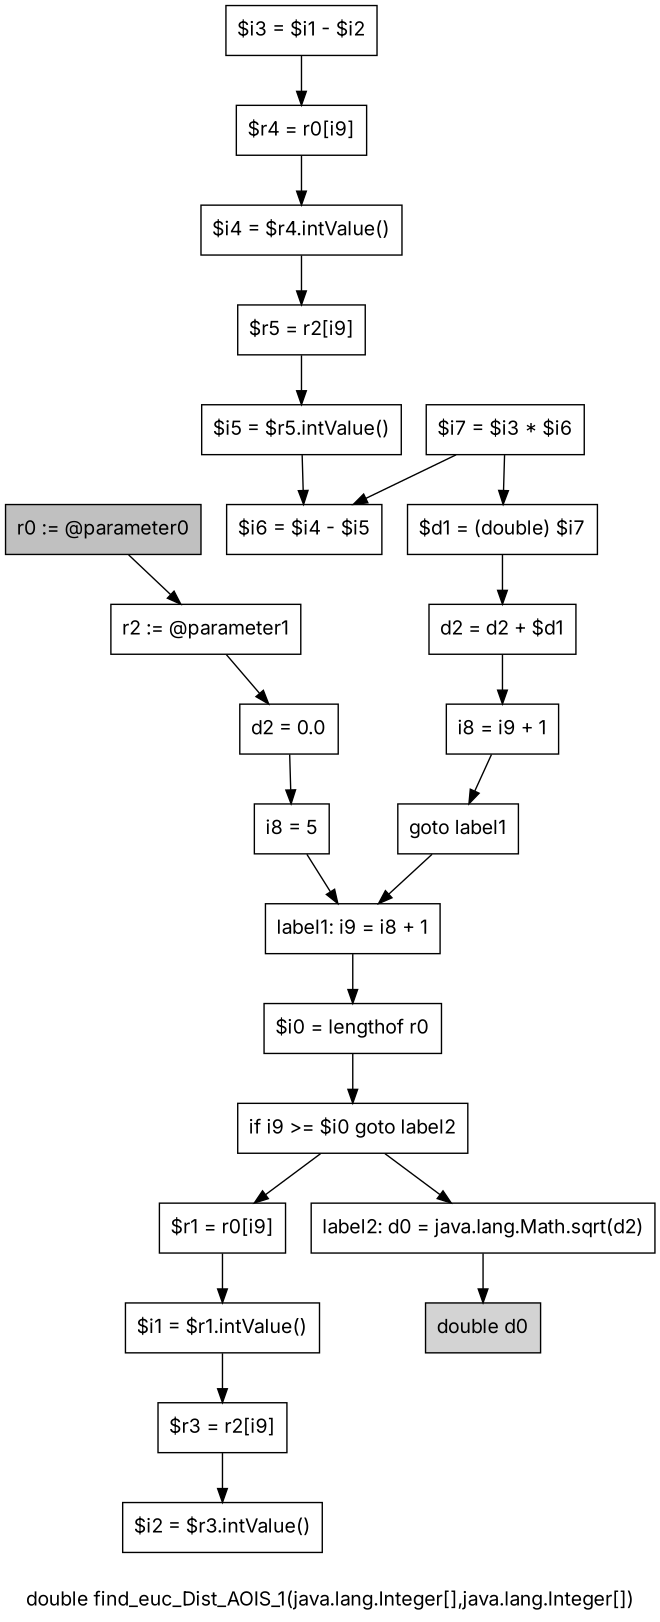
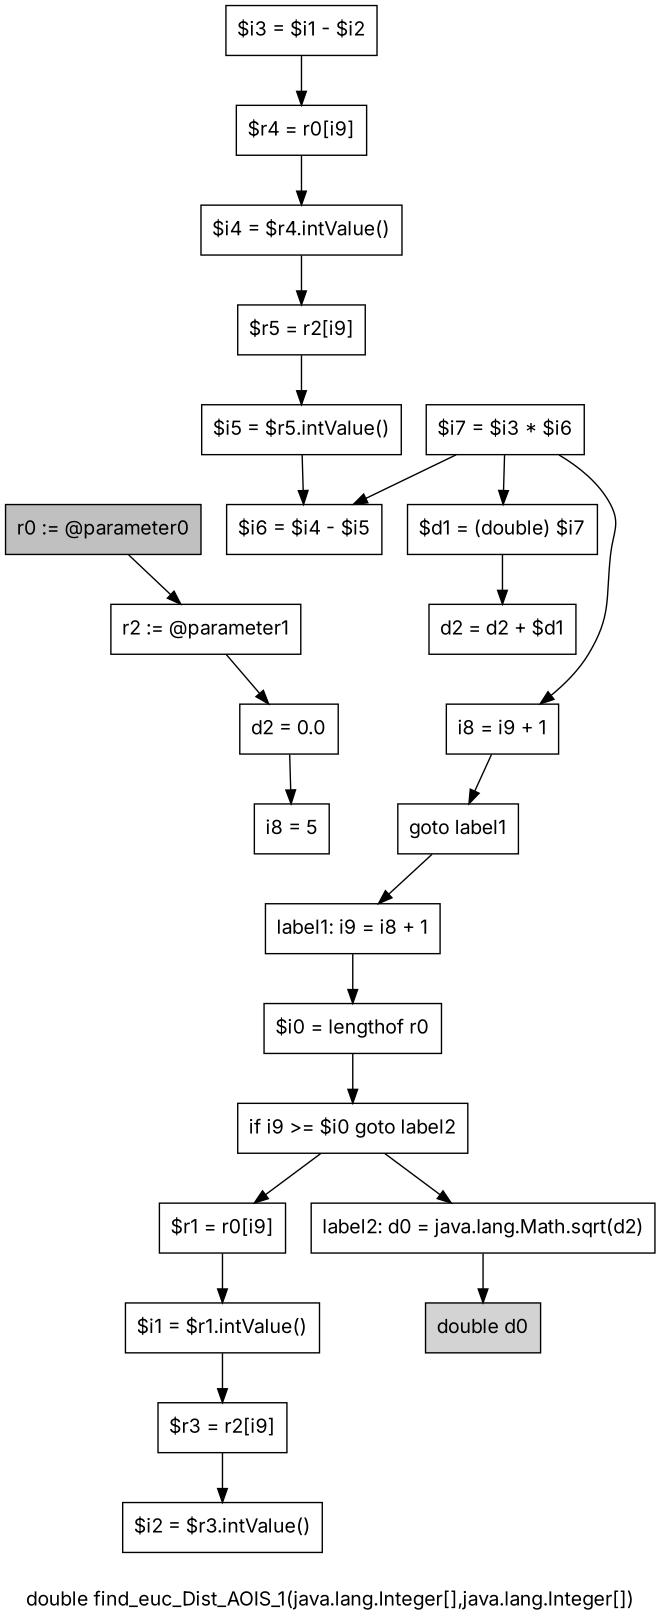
edge "d2 = d2 + $d1" -> "i8 = i9 + 1": now "$i7 = $i3 * $i6" -> "i8 = i9 + 1"
edge "i8 = 5" -> "label1: i9 = i8 + 1": removed
